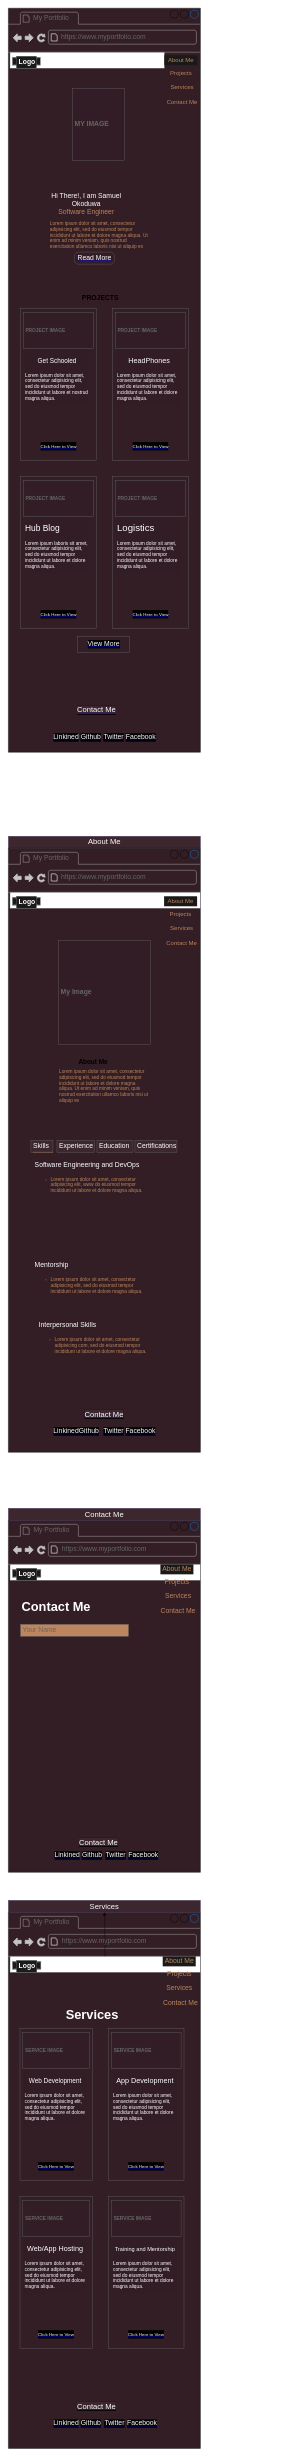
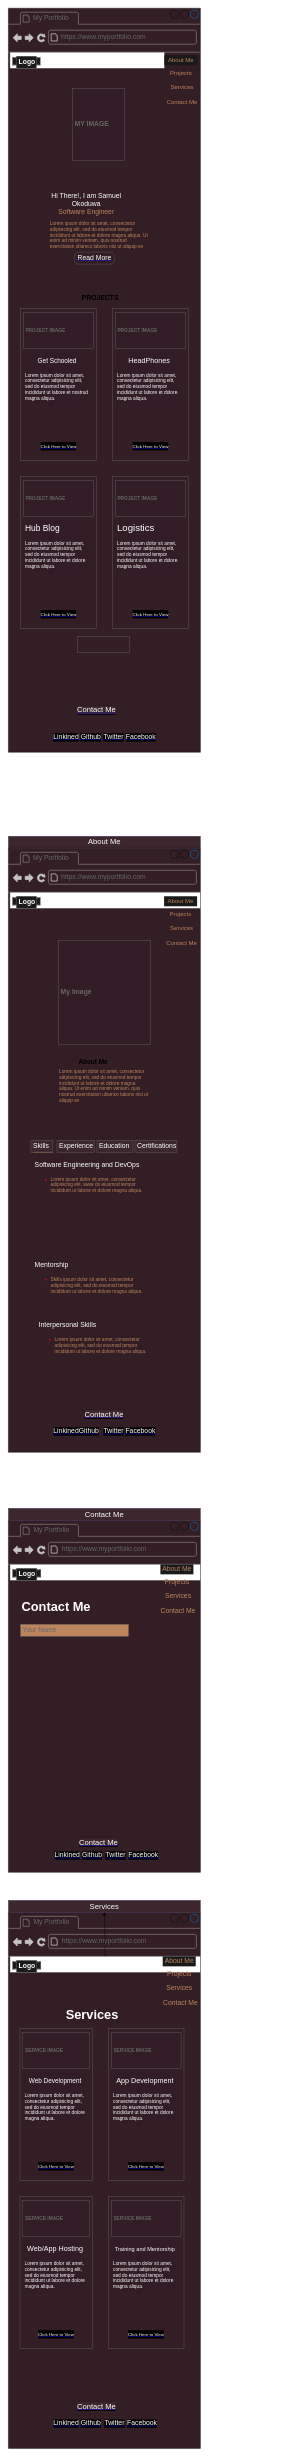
node "Hub BlogLorem ipsum laboris sit amet, consectetur adipisicing elit, sed do eiusmod tempor incididunt ut labore et dolore magna aliqua.": label "Hub BlogLorem ipsum laboris sit amet, consectetur adipisicing elit, sed do eiusmod tempor incididunt ut labore et dolore magna aliqua." -> "Hub BlogLorem ipsum dolor sit amet, consectetur adipisicing elit, sed do eiusmod tempor incididunt ut labore et dolore magna aliqua."
node "View More": removed
node "MentorshipLorem ipsum dolor sit amet, consectetur adipisicing elit, sed do eiusmod tempor incididunt ut labore et dolore magna aliqua.": label "MentorshipLorem ipsum dolor sit amet, consectetur adipisicing elit, sed do eiusmod tempor incididunt ut labore et dolore magna aliqua." -> "MentorshipSkills ipsum dolor sit amet, consectetur adipisicing elit, sed do eiusmod tempor incididunt ut labore et dolore magna aliqua."
node "Interpersonal SkillsLorem ipsum dolor sit amet, consectetur adipisicing com, sed do eiusmod tempor incididunt ut labore et dolore magna aliqua.": label "Interpersonal SkillsLorem ipsum dolor sit amet, consectetur adipisicing com, sed do eiusmod tempor incididunt ut labore et dolore magna aliqua." -> "Interpersonal SkillsLorem ipsum dolor sit amet, consectetur adipisicing elit, sed do eiusmod tempor incididunt ut labore et dolore magna aliqua."
